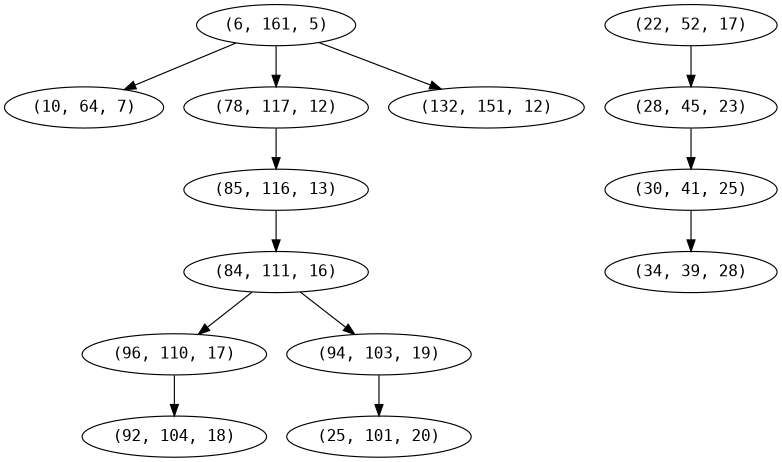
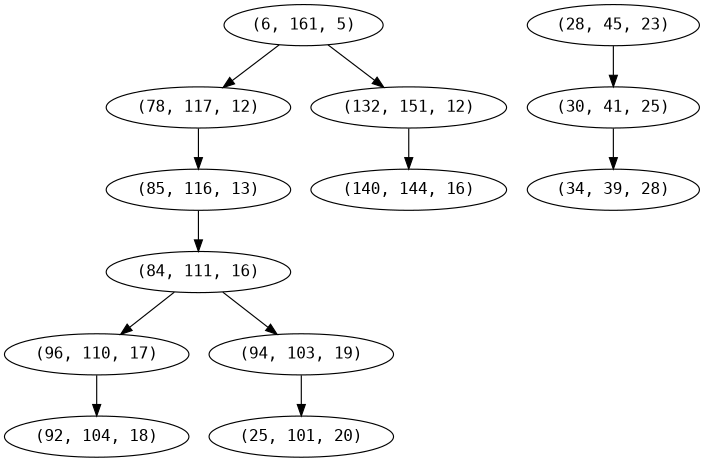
node "(22, 52, 17)": removed
node "(10, 64, 7)": removed
node "(140, 144, 16)": added
